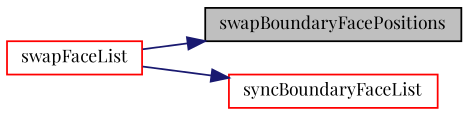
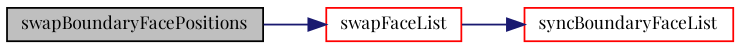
edge "swapFaceList" -> "swapBoundaryFacePositions": reversed
